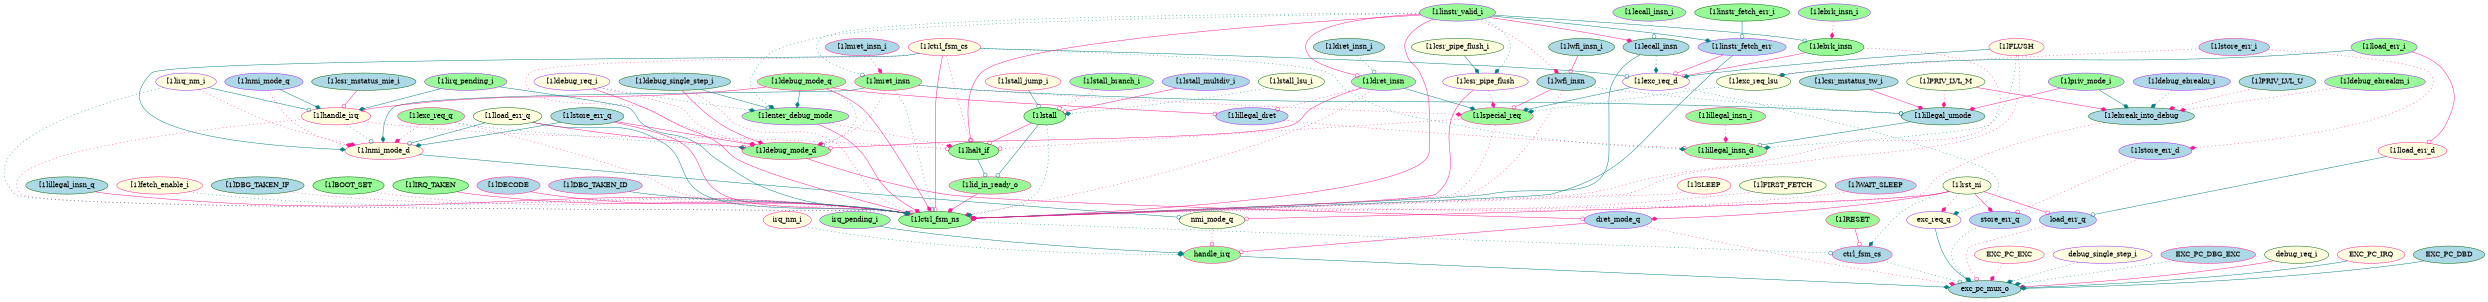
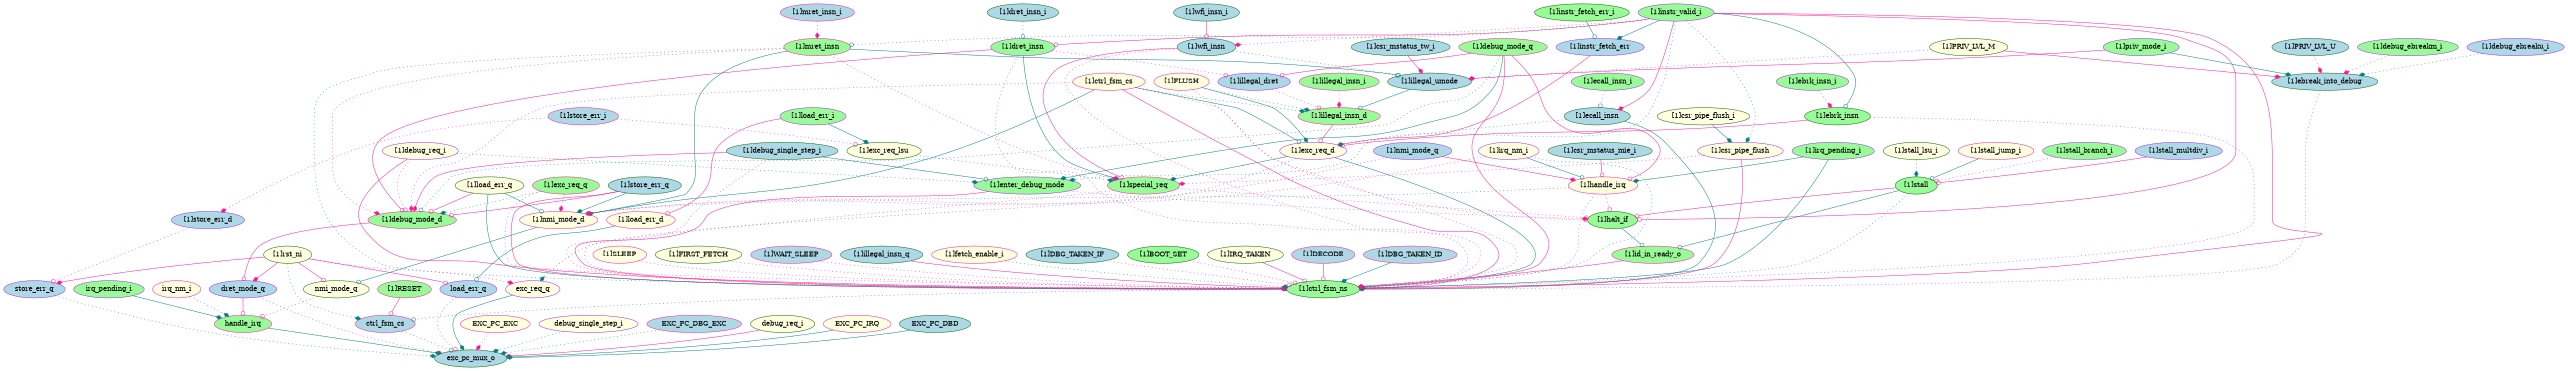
edge "[1]nmi_mode_q" -> "[1]handle_irq": color teal -> deeppink
edge "[1]illegal_insn_d" -> "[1]exc_req_d": added
node "[1]IRQ_TAKEN": fillcolor palegreen -> lightyellow
edge "[1]instr_fetch_err" -> "[1]ctrl_fsm_ns": now "[1]exc_req_d" -> "[1]ctrl_fsm_ns"
